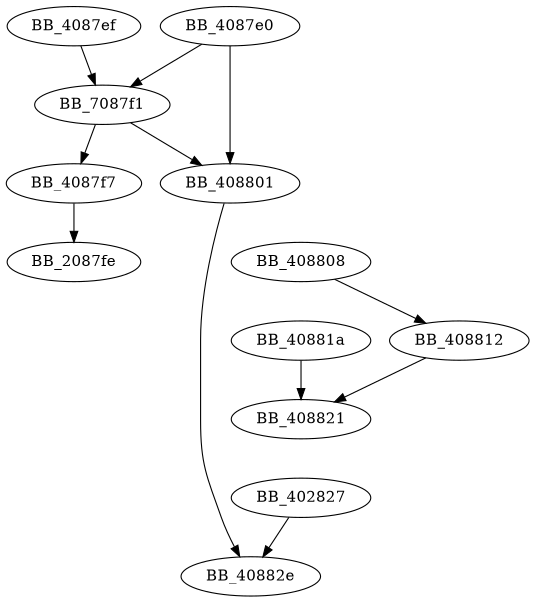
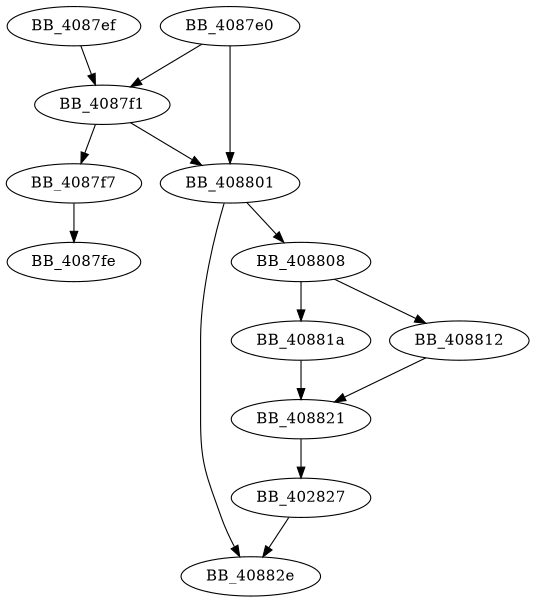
node "BB_7087f1": label "BB_7087f1" -> "BB_4087f1"
edge "BB_408801" -> "BB_408808": added
node "BB_2087fe": label "BB_2087fe" -> "BB_4087fe"
edge "BB_408808" -> "BB_40881a": added
edge "BB_408821" -> "BB_402827": added
